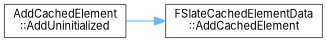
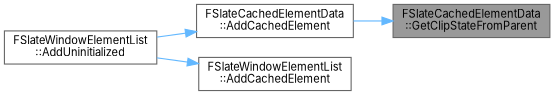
node "AddCachedElement ::AddUninitialized": label "AddCachedElement ::AddUninitialized" -> "FSlateWindowElementList ::AddUninitialized"
node "FSlateCachedElementData ::GetClipStateFromParent": added
node "FSlateWindowElementList ::AddCachedElement": added
